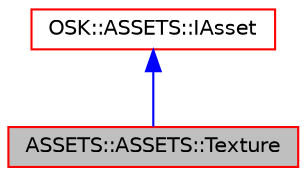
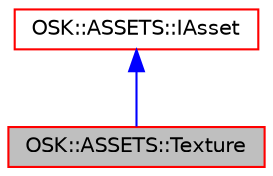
node "ASSETS::ASSETS::Texture": label "ASSETS::ASSETS::Texture" -> "OSK::ASSETS::Texture"
